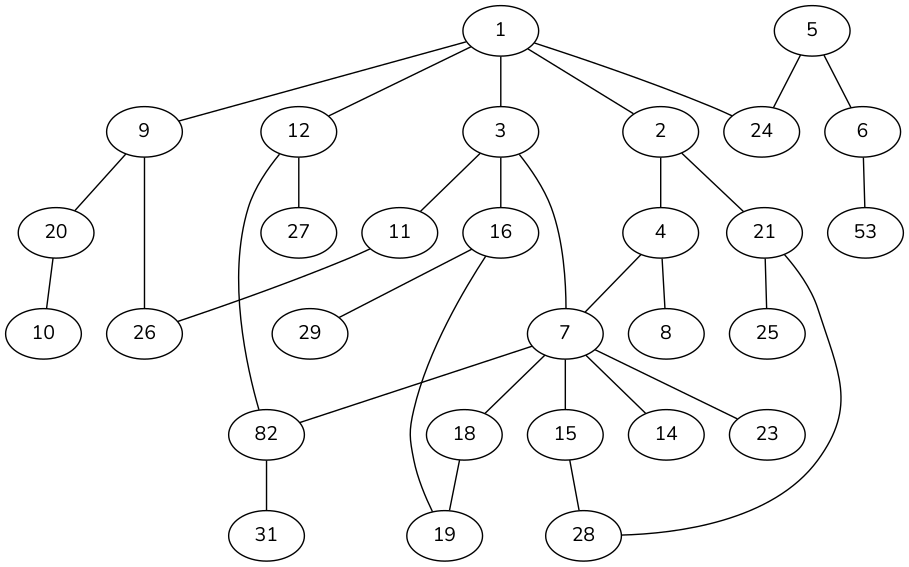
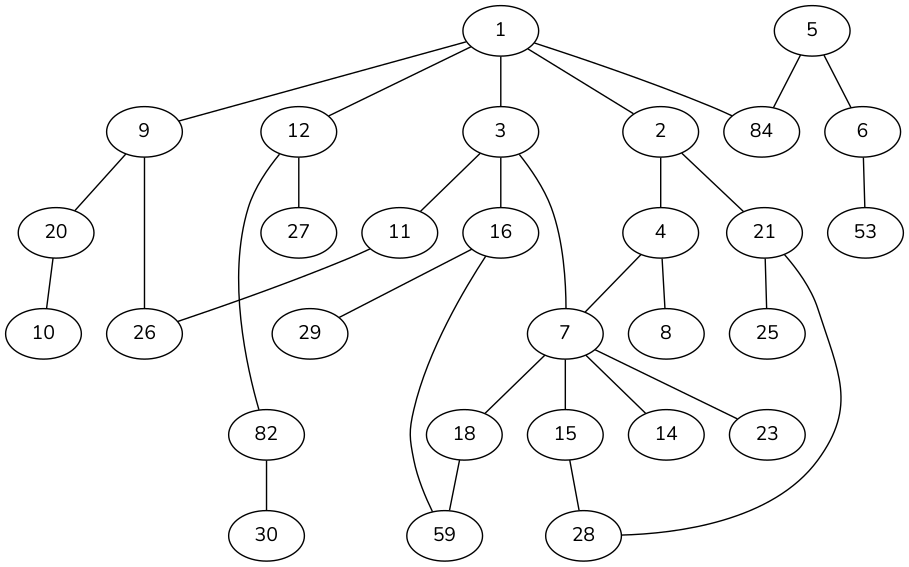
node "24": label "24" -> "84"
edge "7" -- "82": removed
node "31": label "31" -> "30"
node "19": label "19" -> "59"
